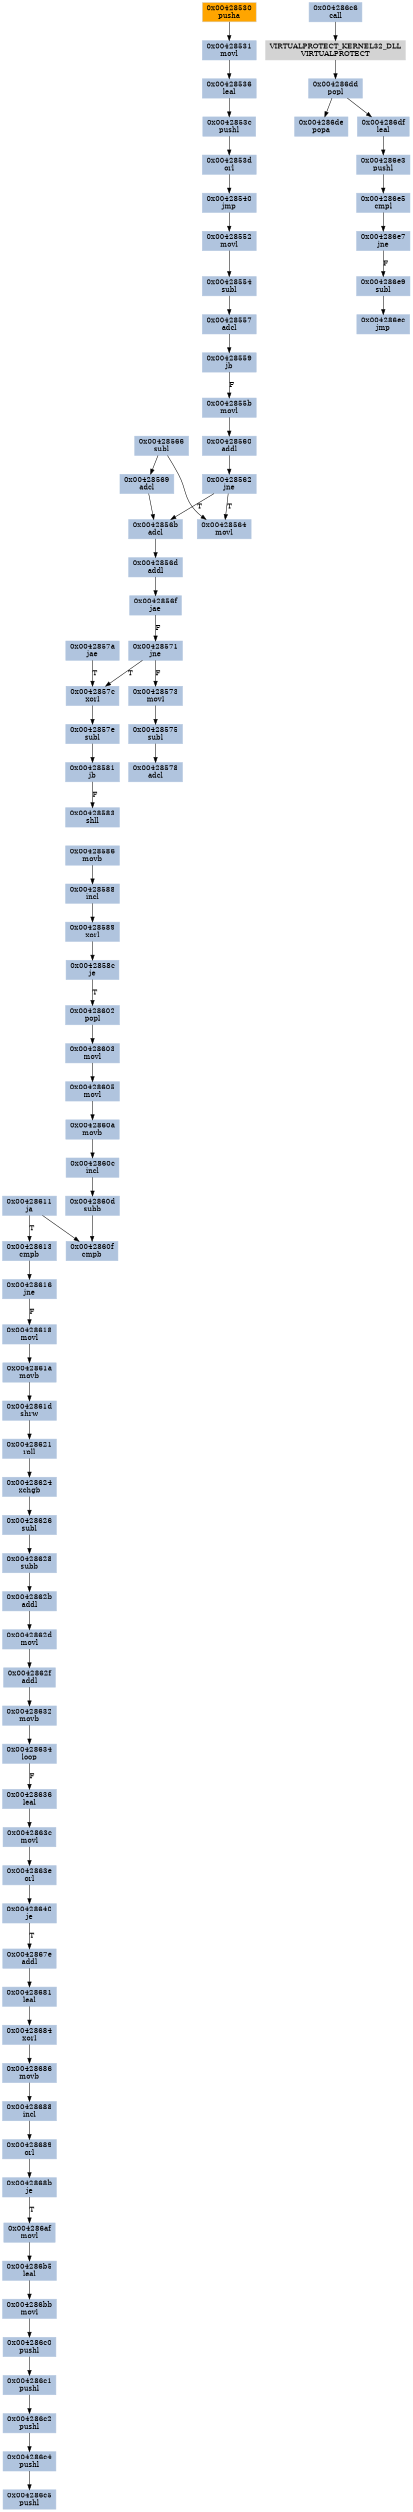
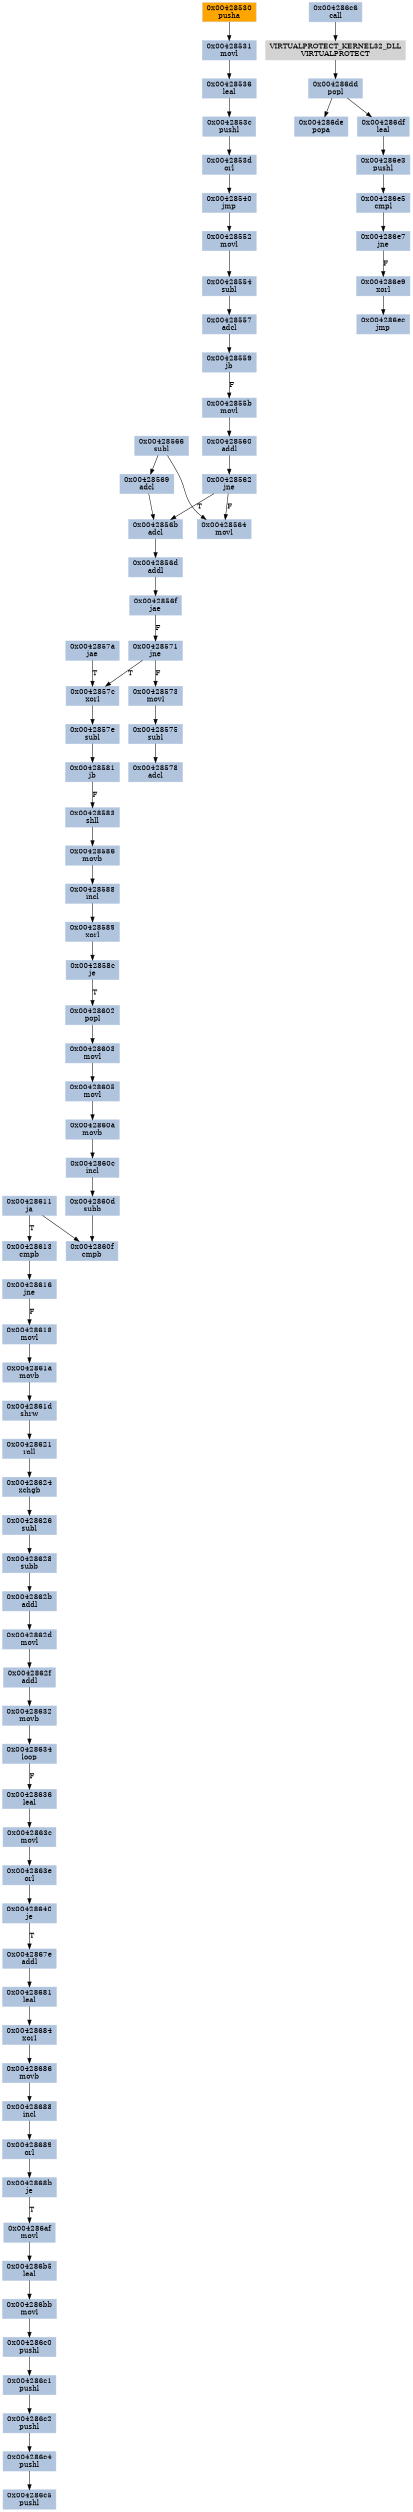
node "0x004286e9 subl": label "0x004286e9 subl" -> "0x004286e9 xorl"
edge "0x00428562 jne" -> "0x00428564 movl": label "T" -> "F"
edge "0x00428583 shll" -> "0x00428586 movb": added
